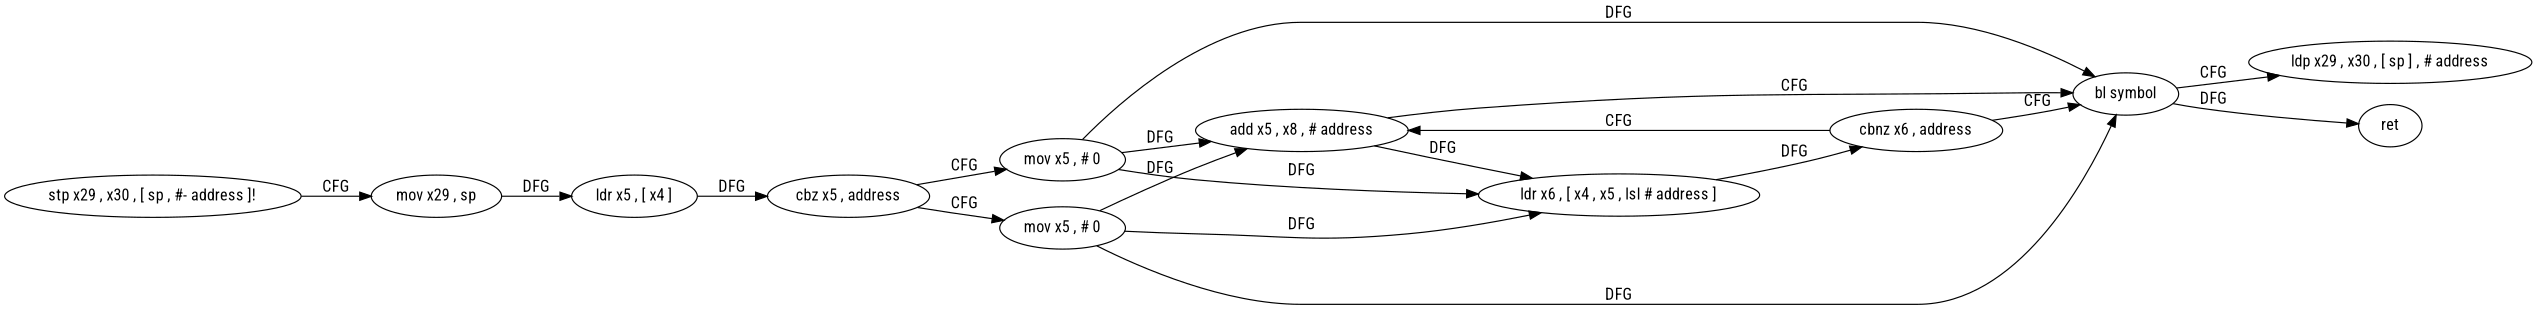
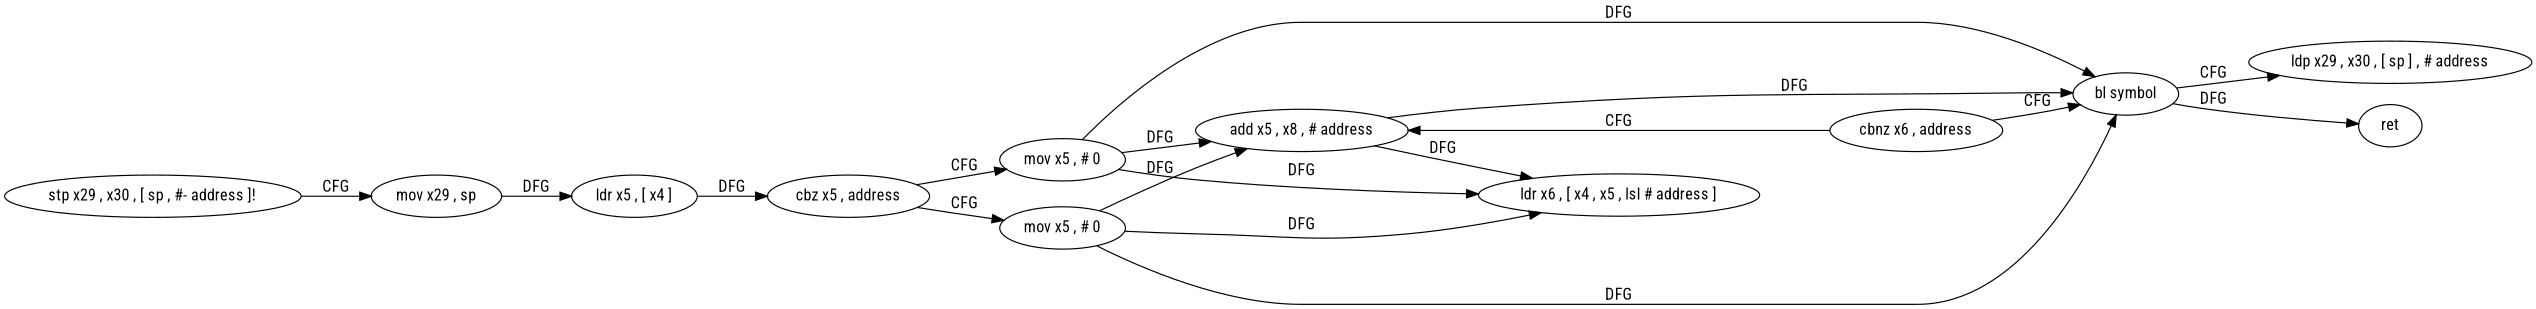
edge "add x5 , x8 , # address" -> "bl symbol": label "CFG" -> "DFG"
edge "ldr x6 , [ x4 , x5 , lsl # address ]" -> "cbnz x6 , address": removed, label "DFG"
